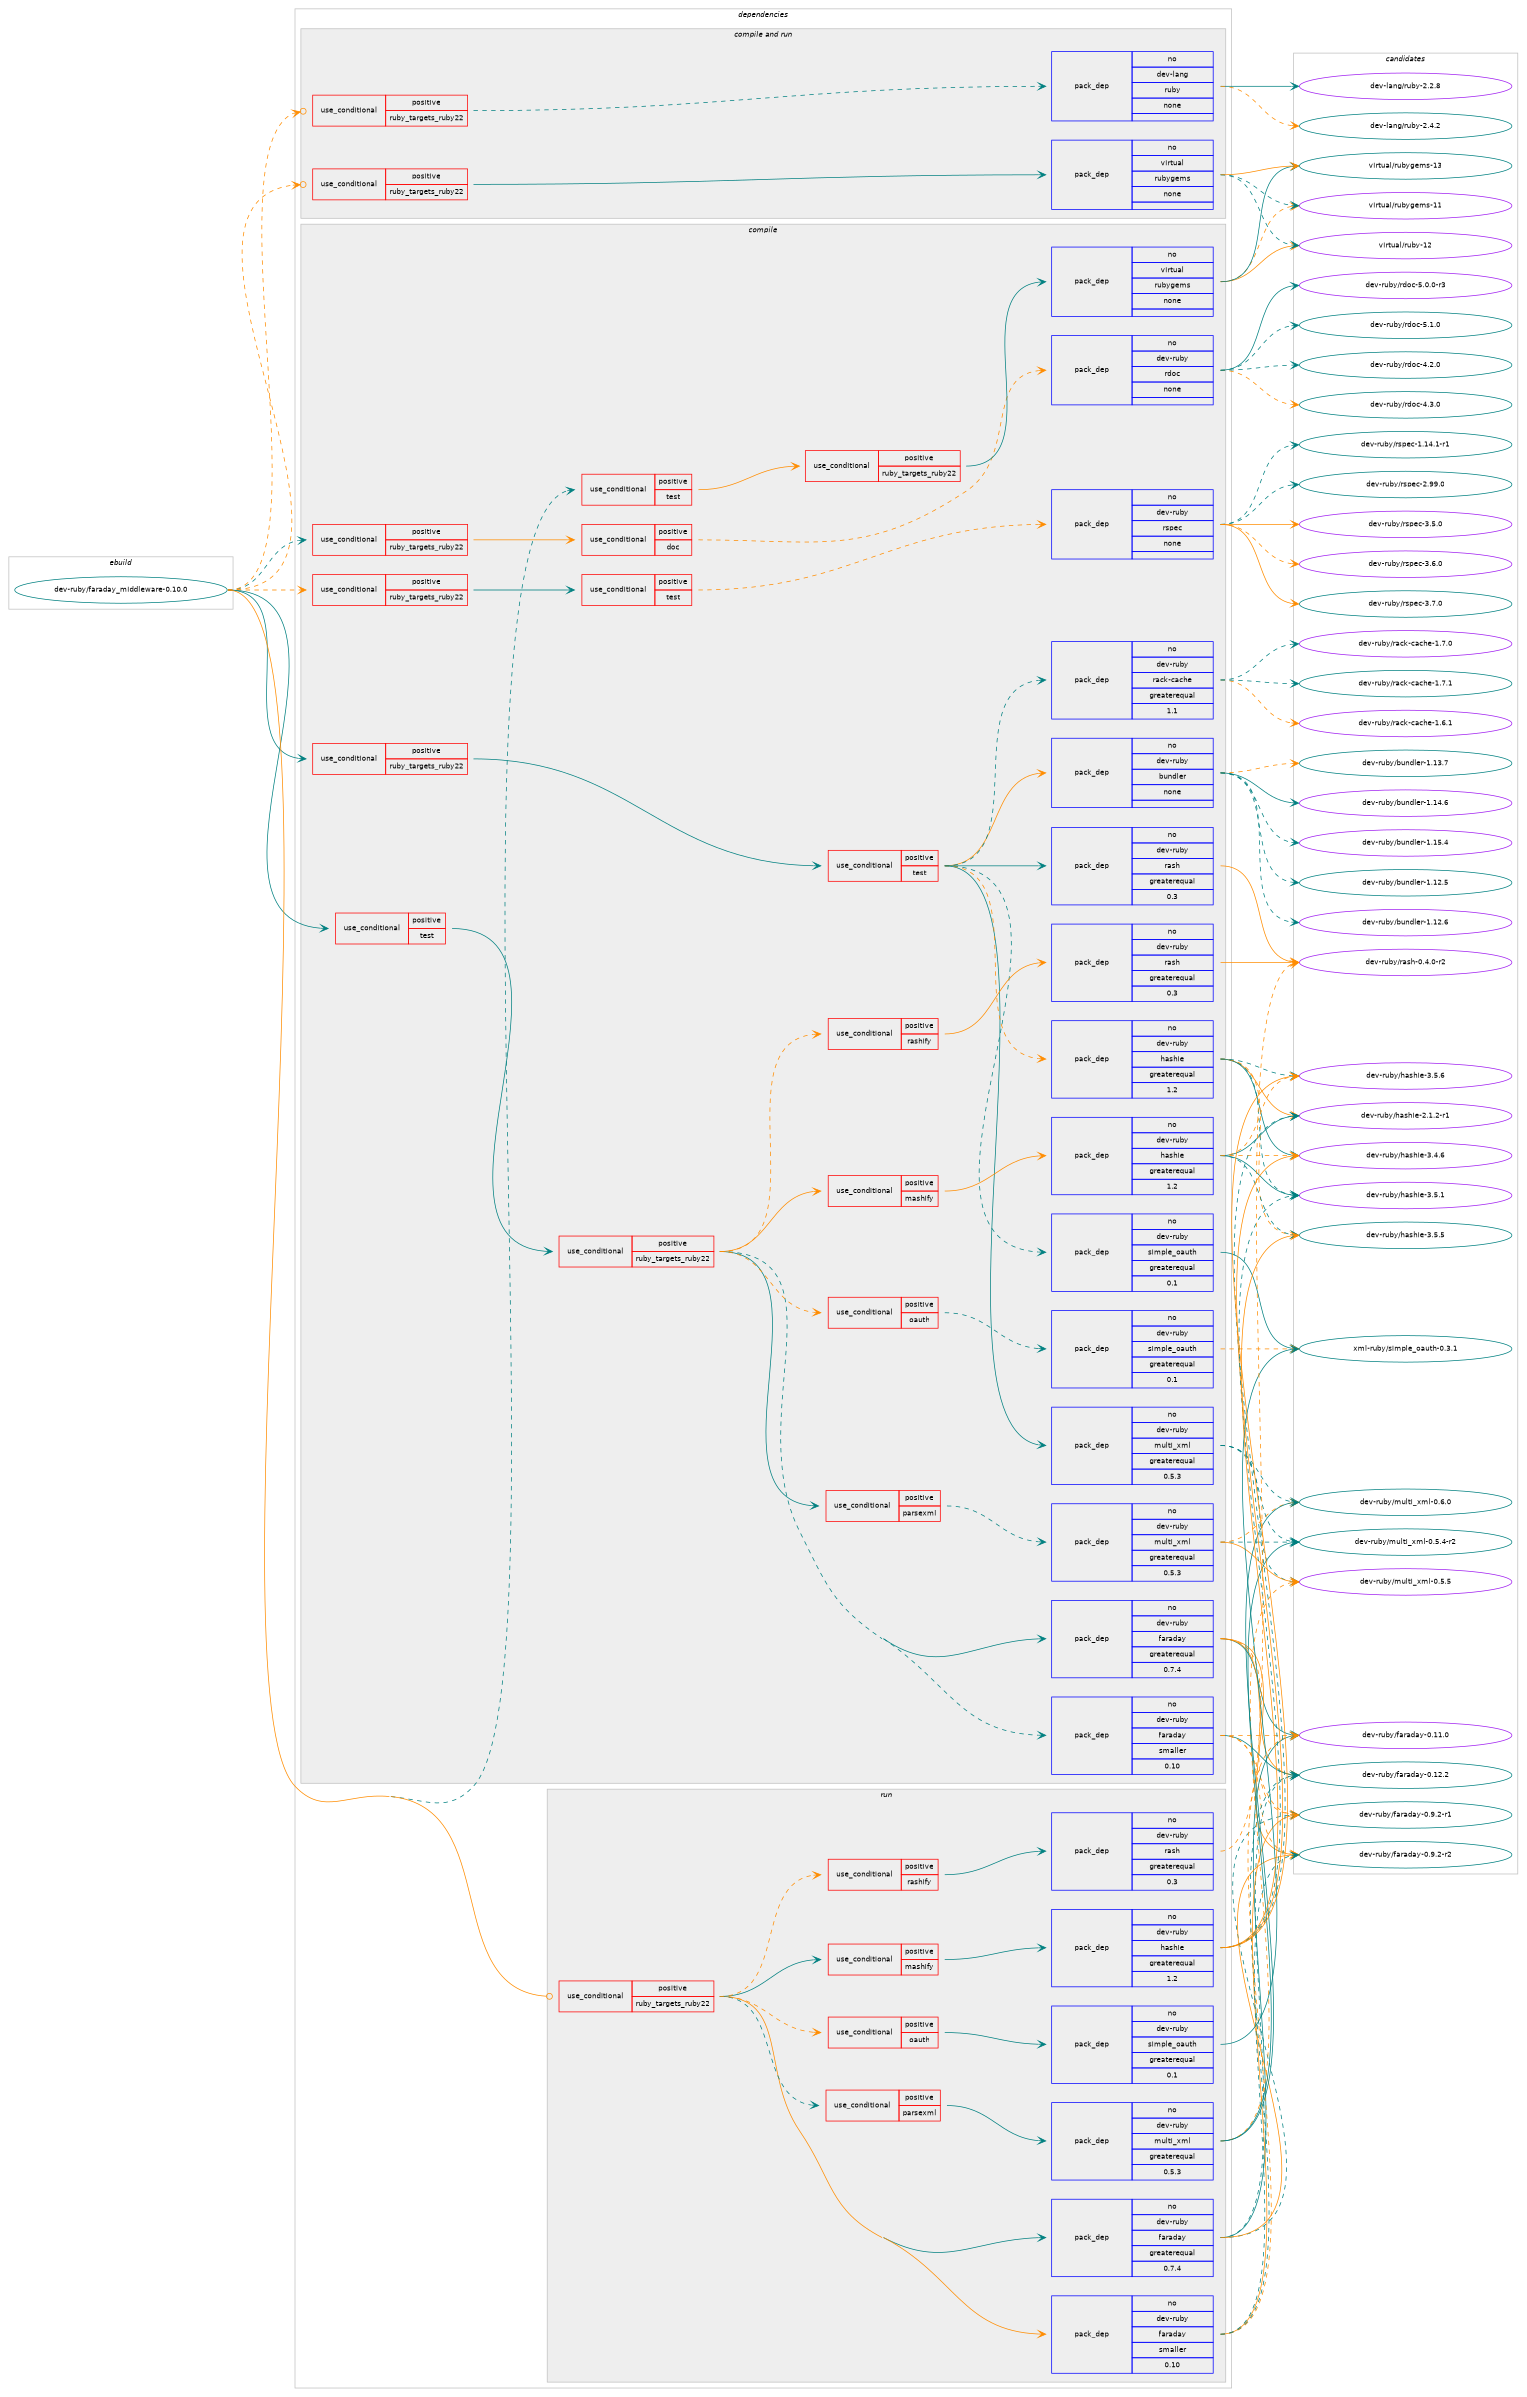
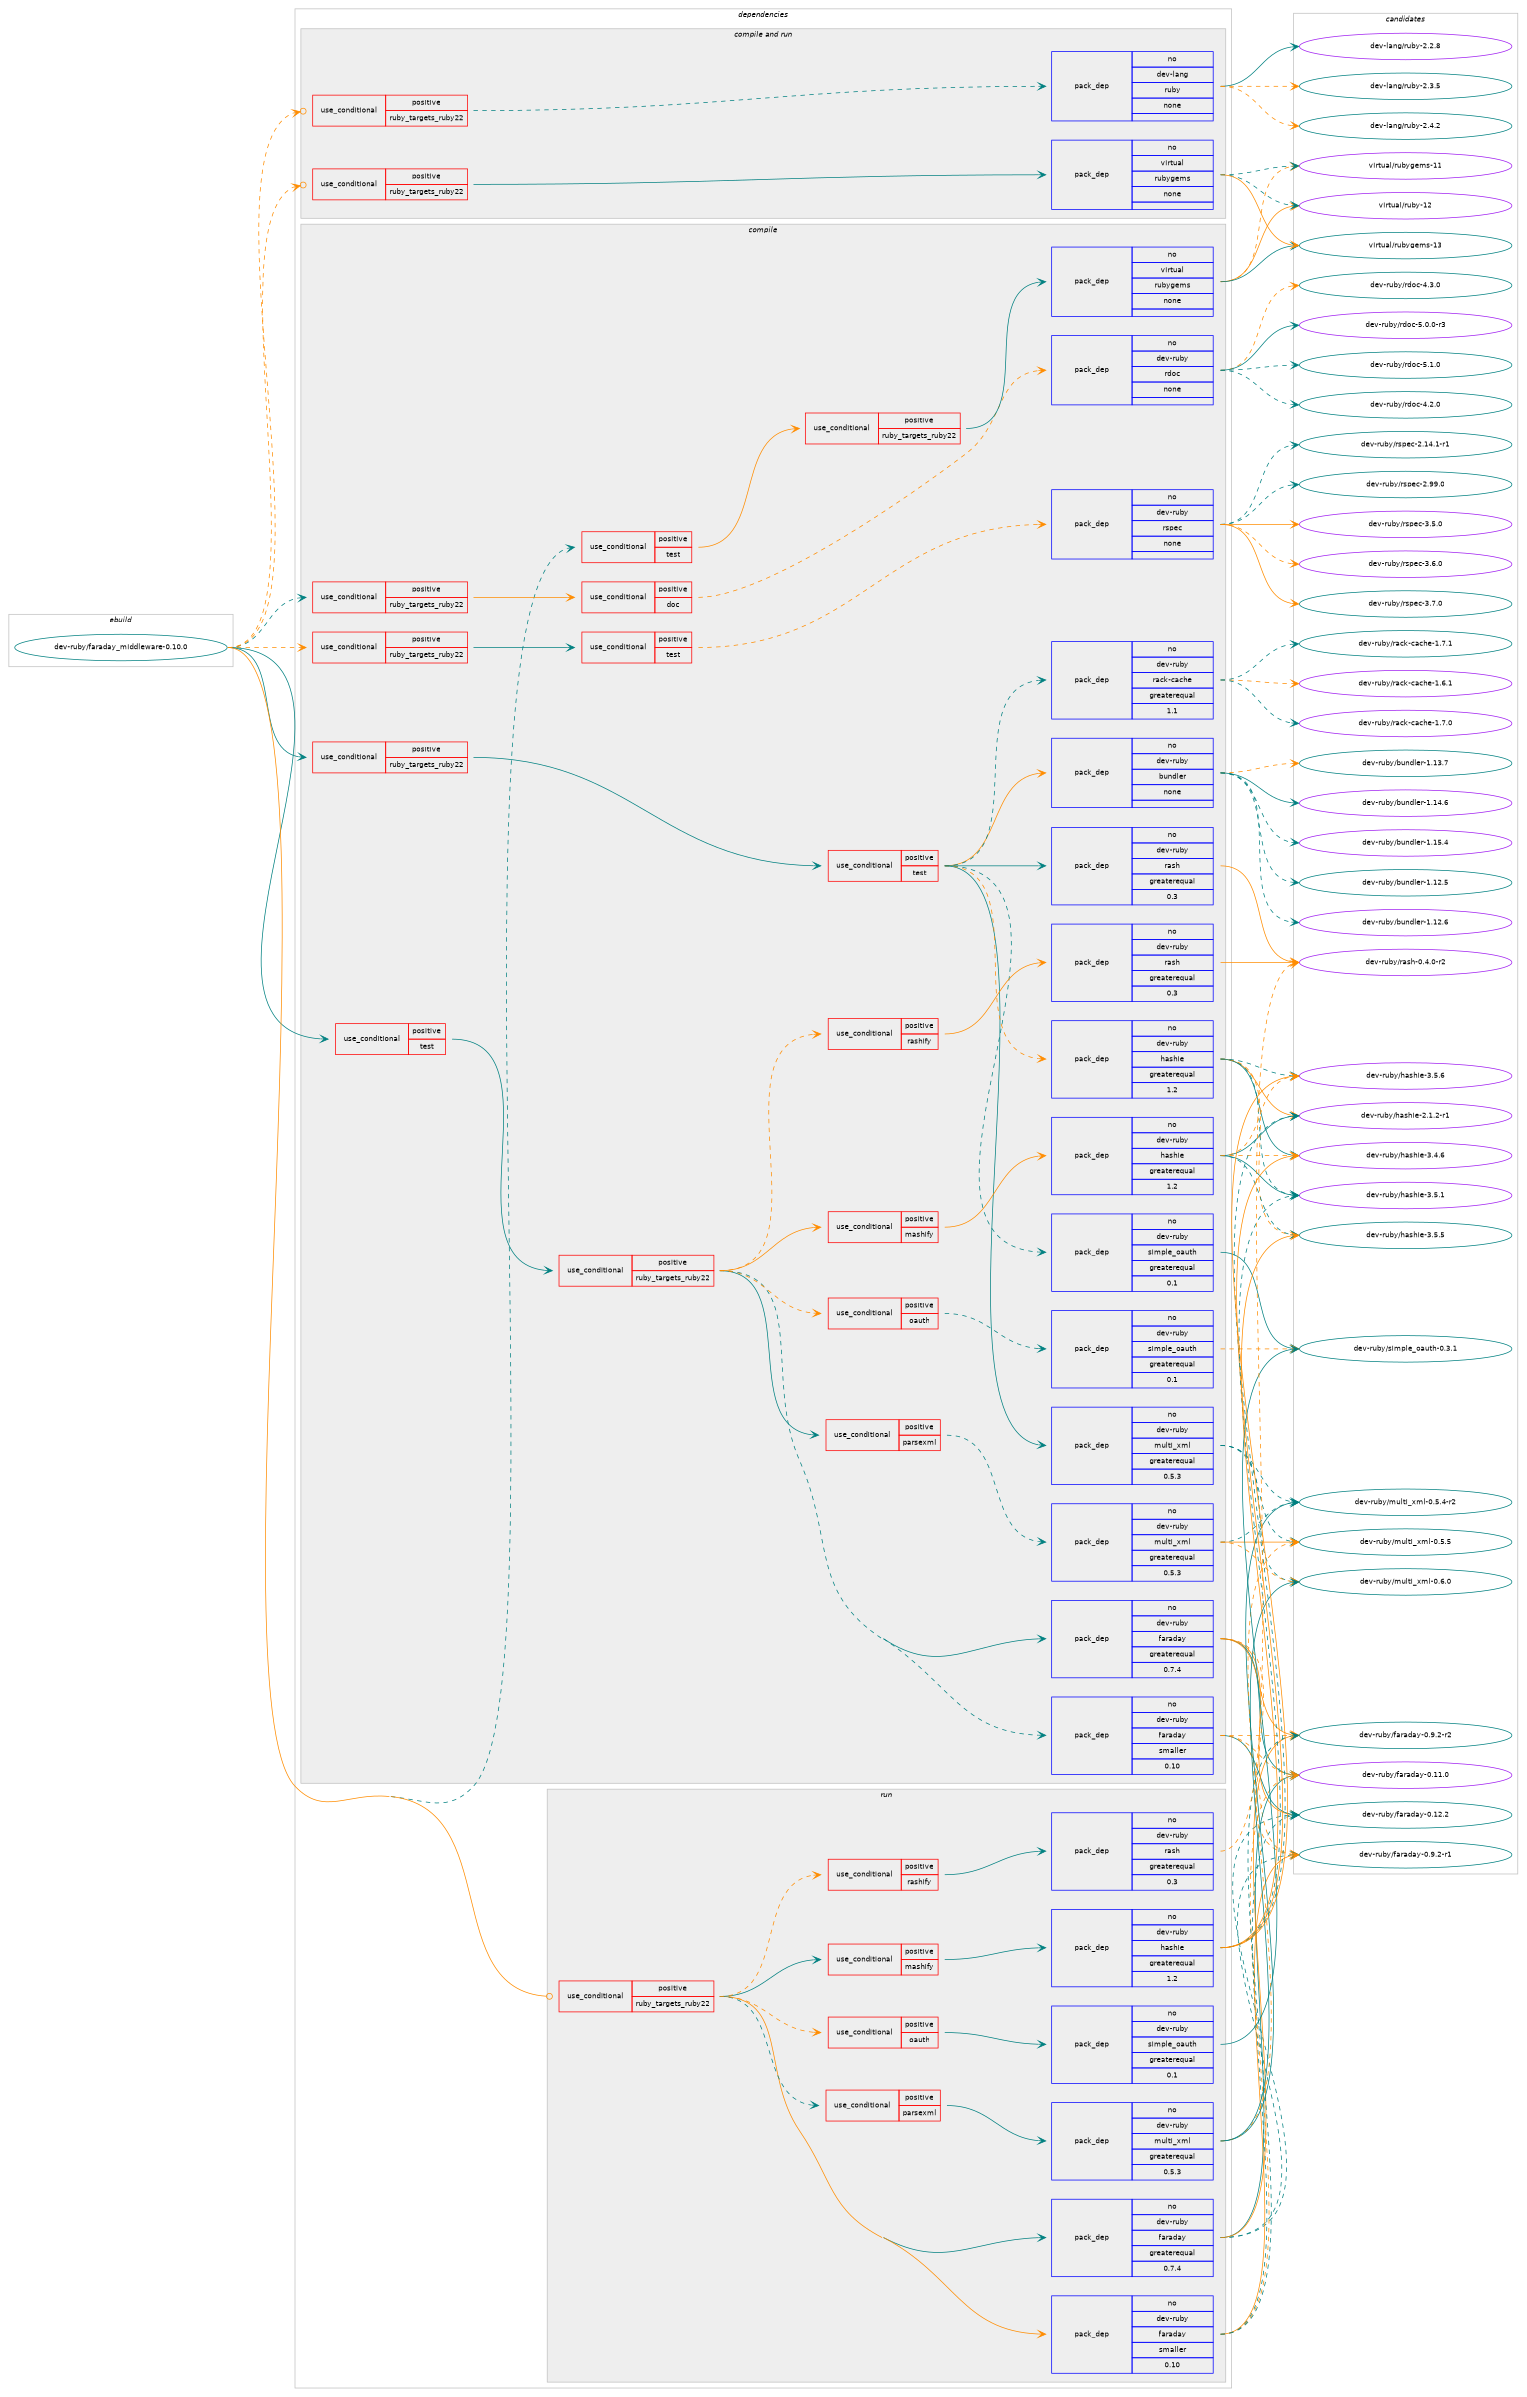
node "dev-lang/ruby-2.3.5": added
node "dev-ruby/rspec-1.14.1-r1": label "dev-ruby/rspec-1.14.1-r1" -> "dev-ruby/rspec-2.14.1-r1"
node "xml-ruby/simple_oauth-0.3.1": label "xml-ruby/simple_oauth-0.3.1" -> "dev-ruby/simple_oauth-0.3.1"
node "dev-ruby/multi_xml-0.5.5": color purple -> teal
